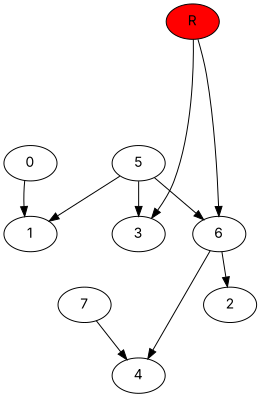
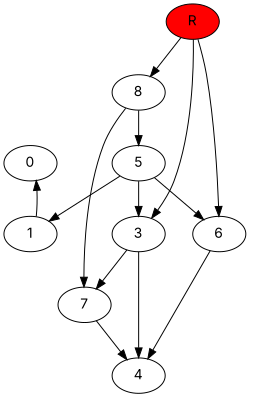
node "8": added
edge "0" -> "1": reversed
edge "3" -> "7": added
edge "3" -> "4": added
node "2": removed
